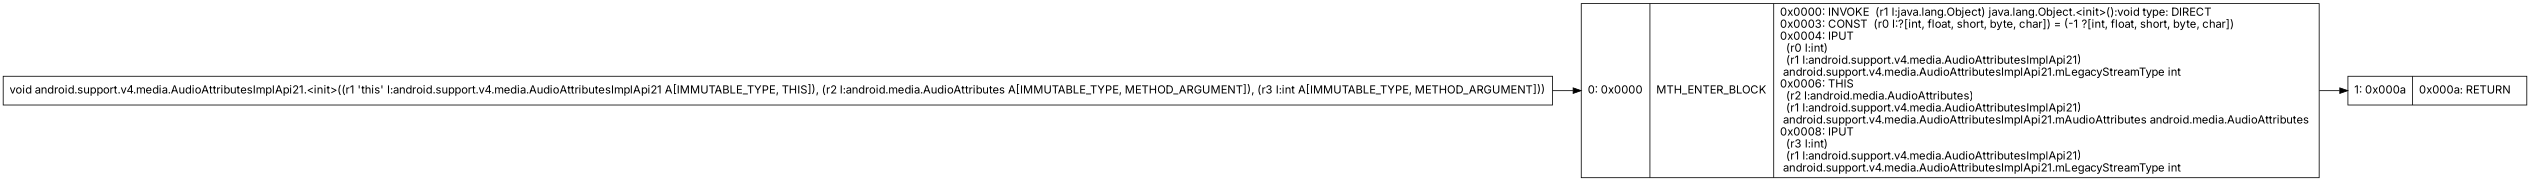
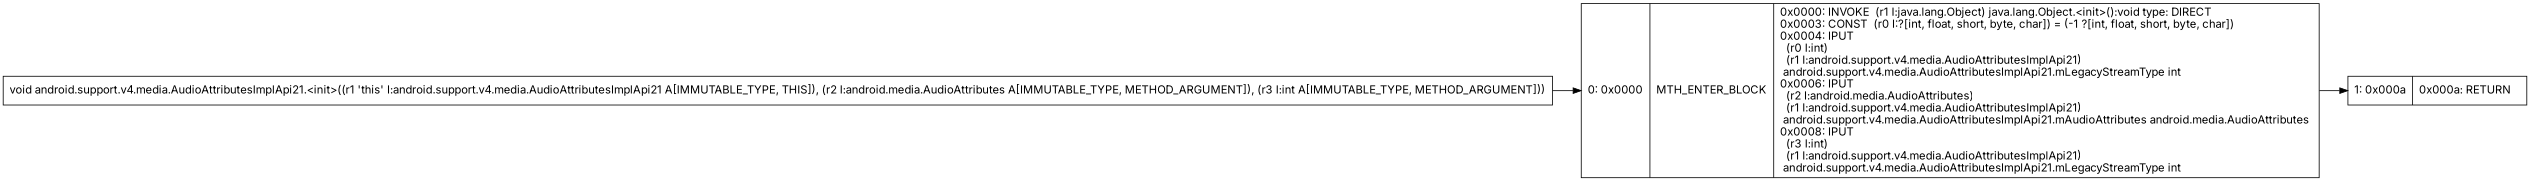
node "0: 0x0000": text "0x0006: THIS" -> "0x0006: IPUT"
